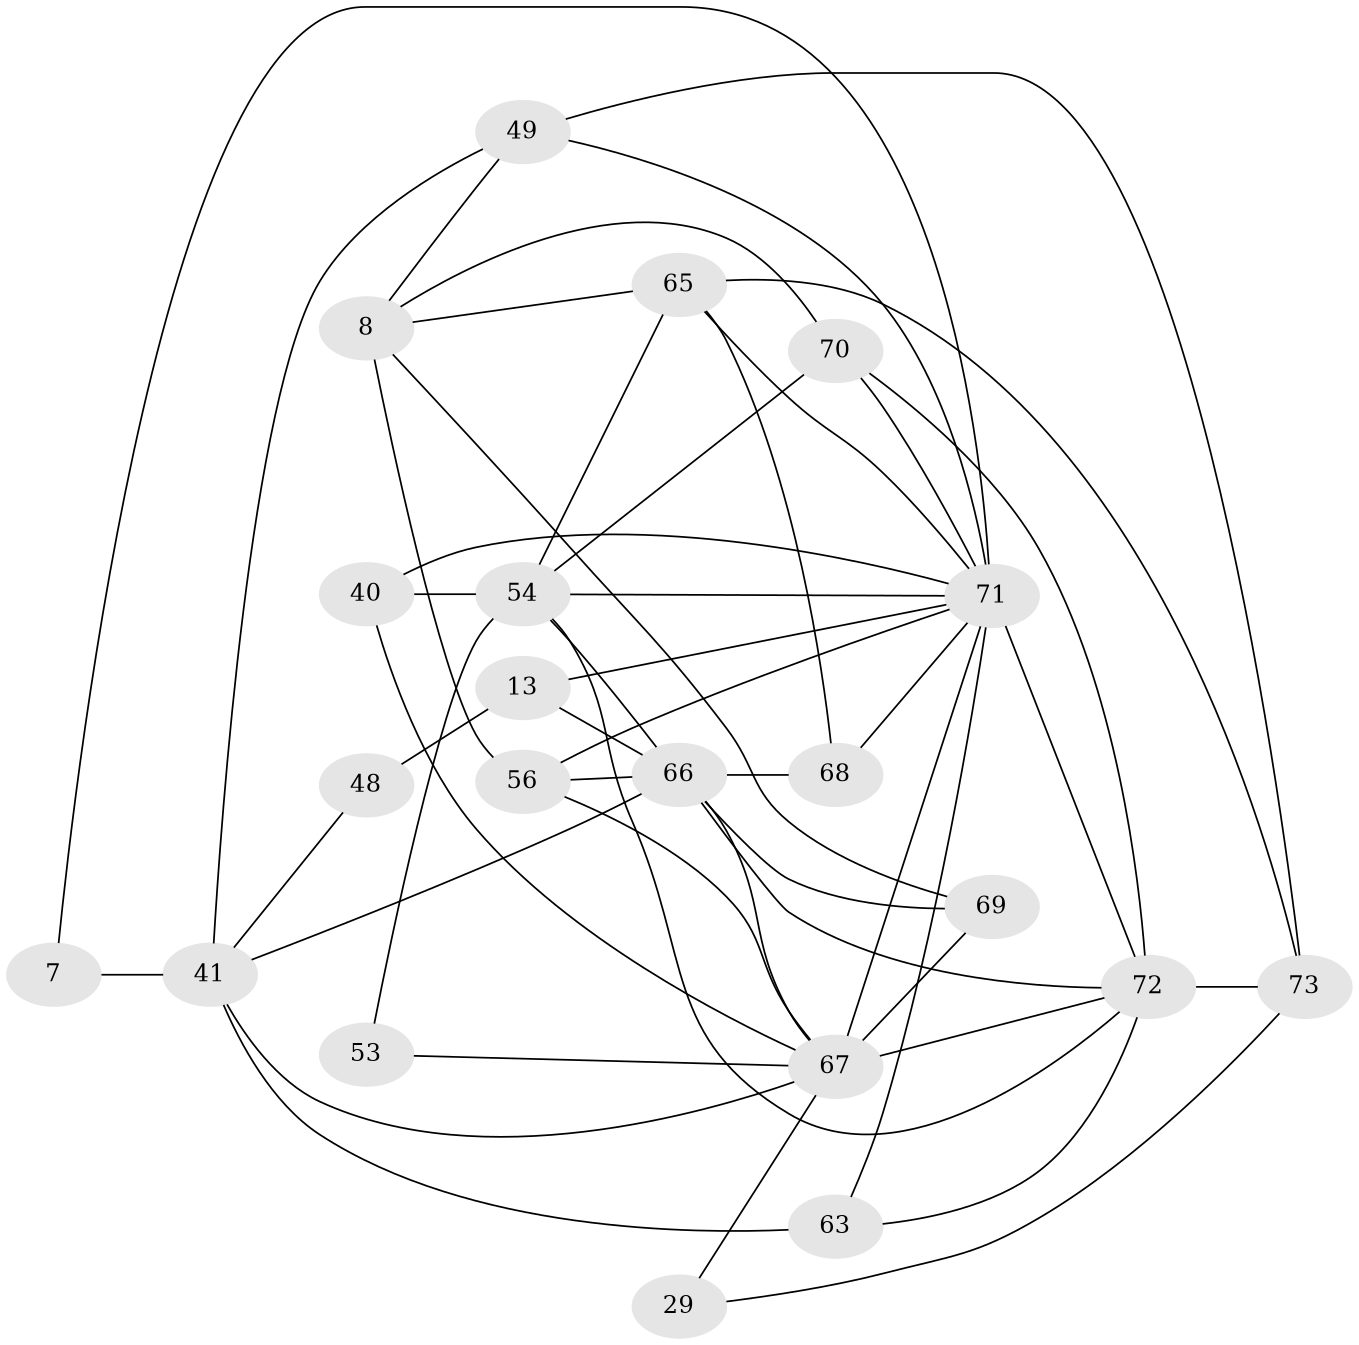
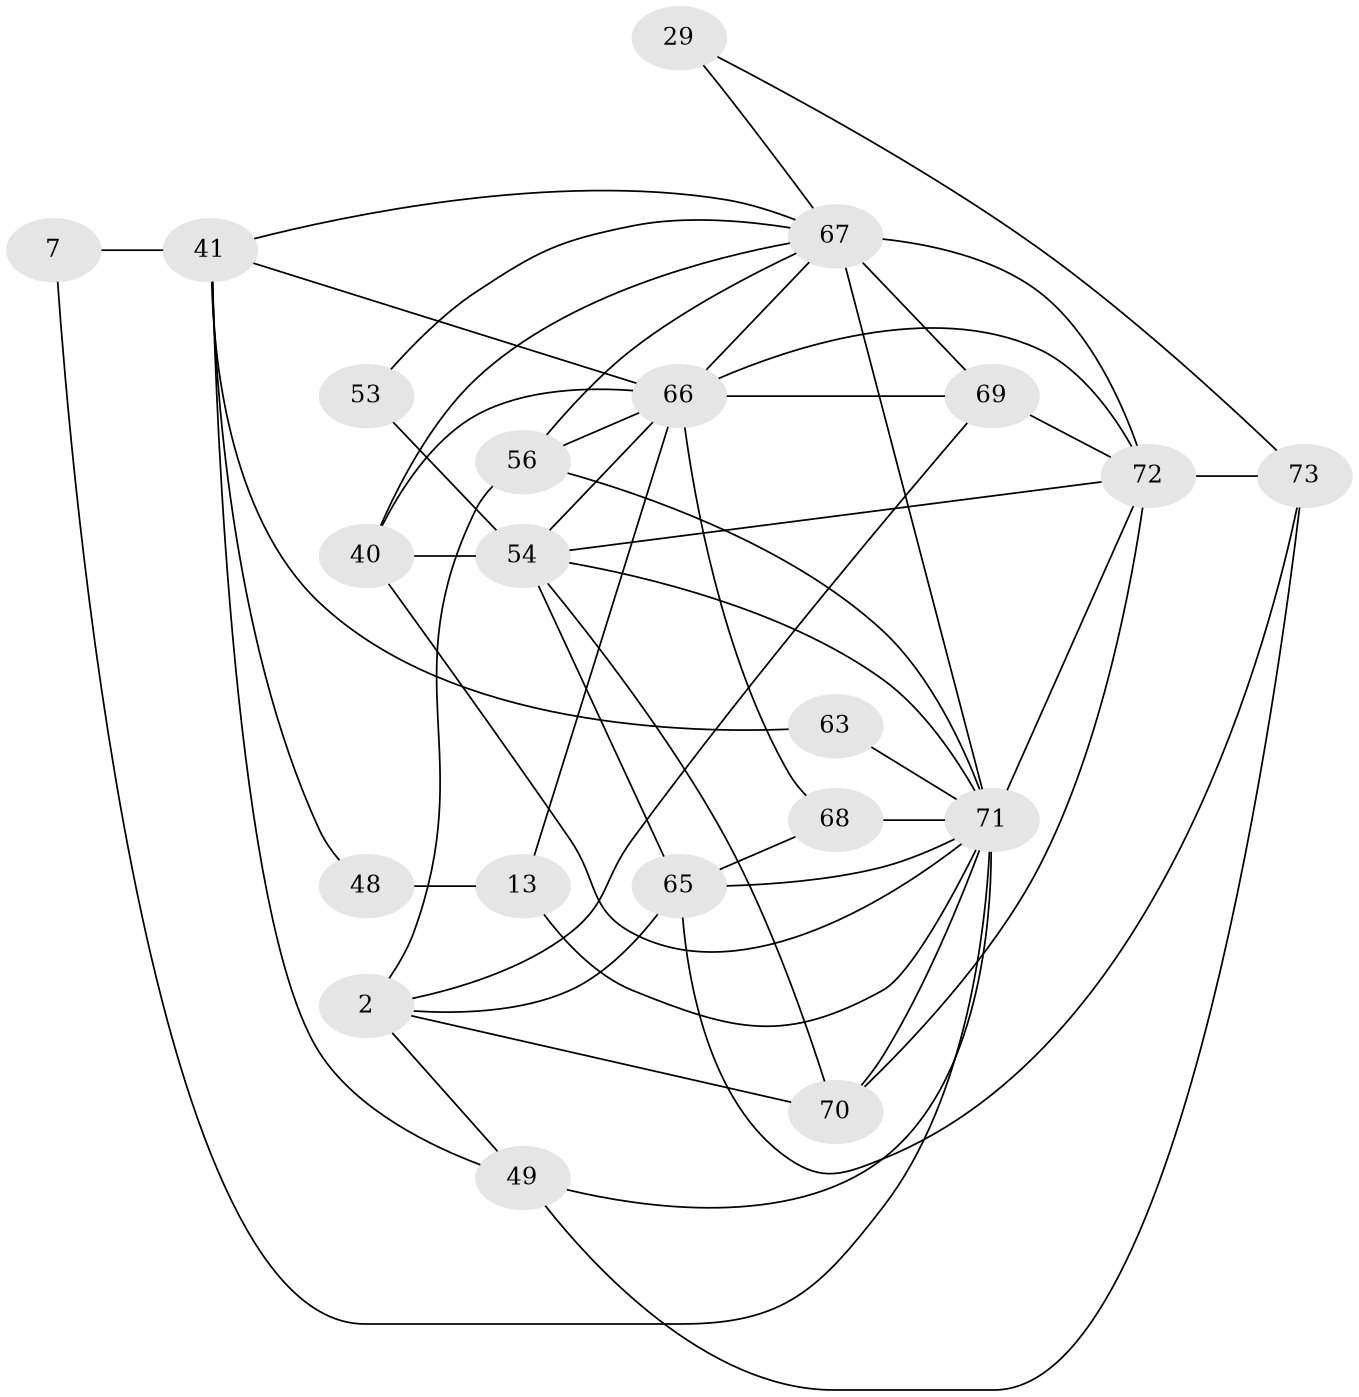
node "8": label "8" -> "2"
edge "66" -- "40": added
edge "72" -- "63": now "72" -- "69"
